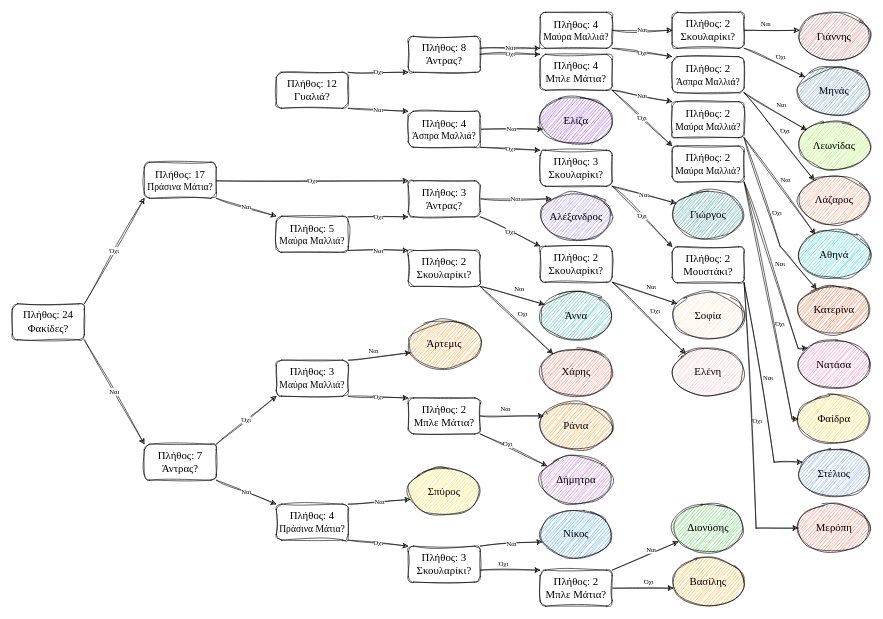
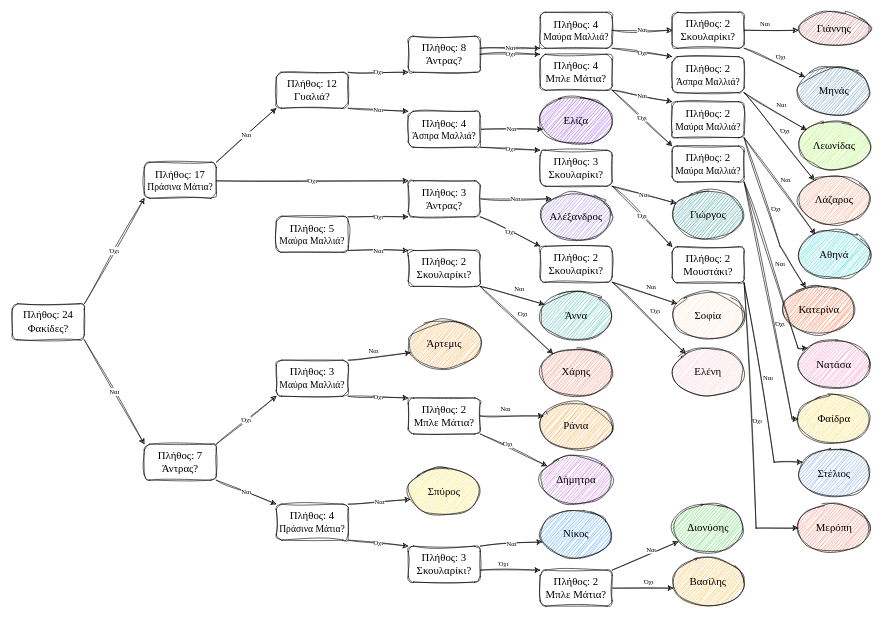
node "Γιάννης": size 72x48 -> 72x33
edge "Πλήθος: 17 Πράσινα Μάτια?" -> "Πλήθος: 5 Μαύρα Μαλλιά?": now "Πλήθος: 17 Πράσινα Μάτια?" -> "Πλήθος: 12 Γυαλιά?"
node "Κατερίνα": moved (834, 310) -> (819, 310)
